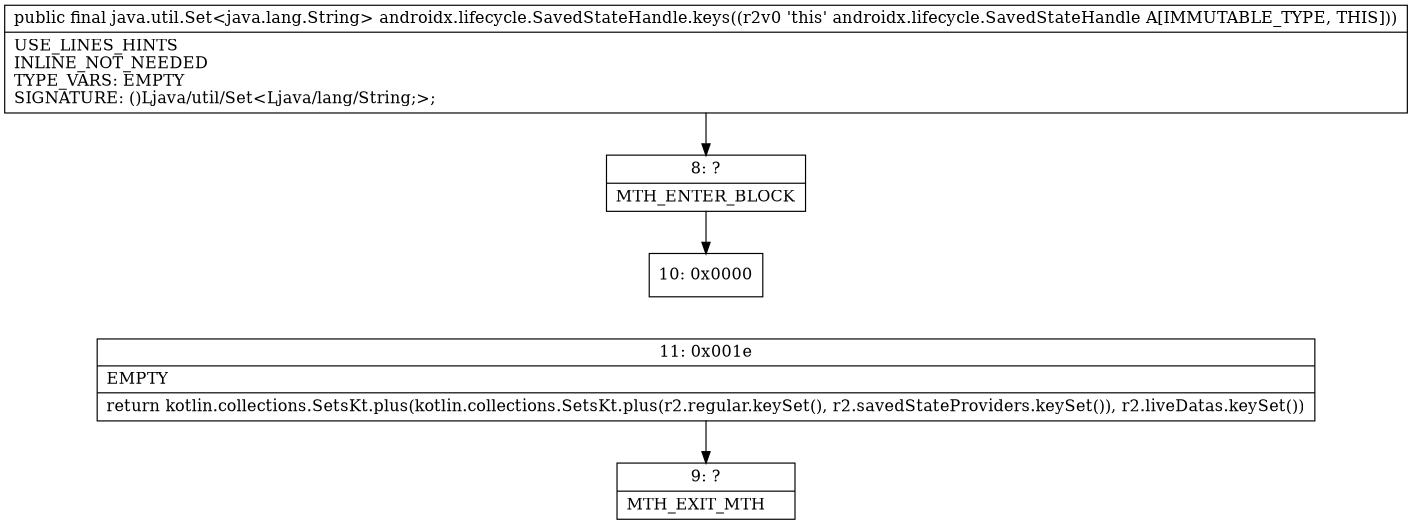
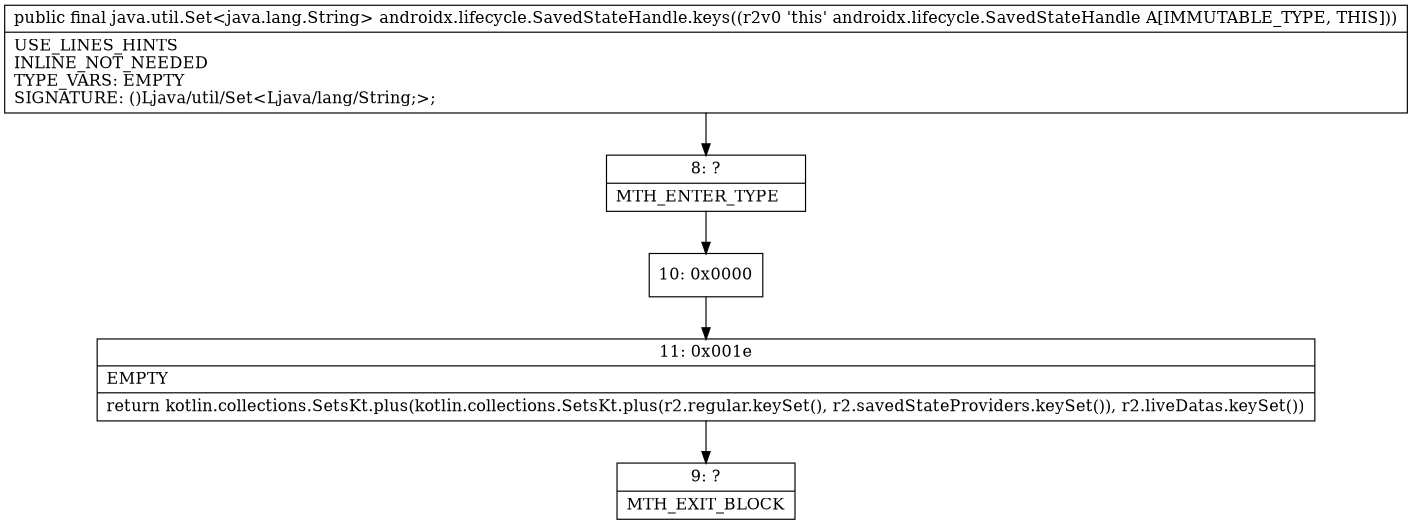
node "8: ?": text "MTH_ENTER_BLOCK" -> "MTH_ENTER_TYPE"
edge "10: 0x0000" -> "11: 0x001e": added
node "9: ?": text "MTH_EXIT_MTH" -> "MTH_EXIT_BLOCK"
